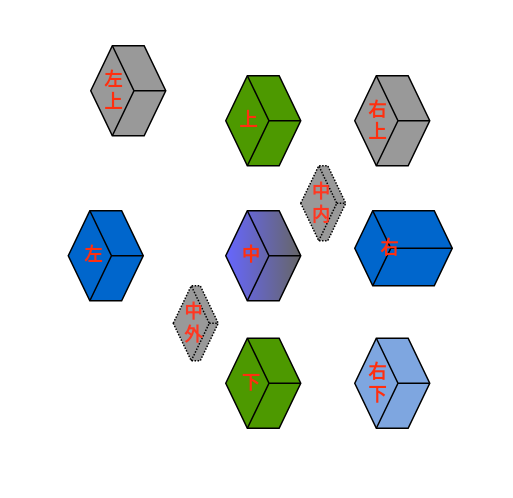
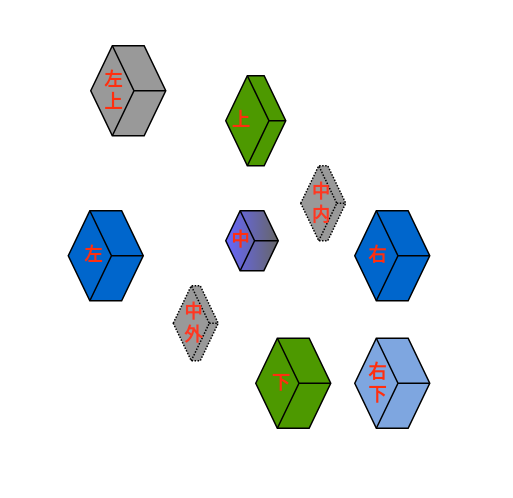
node "上": size 75x90 -> 60x90
node "右 上": removed
node "右": size 98x75 -> 75x90
node "中": size 75x90 -> 53x60
node "下": moved (263, 383) -> (293, 383)
